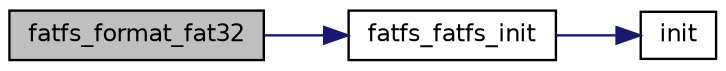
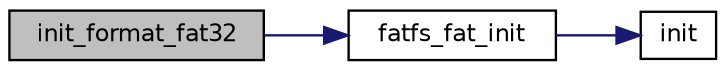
node "fatfs_format_fat32": label "fatfs_format_fat32" -> "init_format_fat32"
node "fatfs_fatfs_init": label "fatfs_fatfs_init" -> "fatfs_fat_init"
